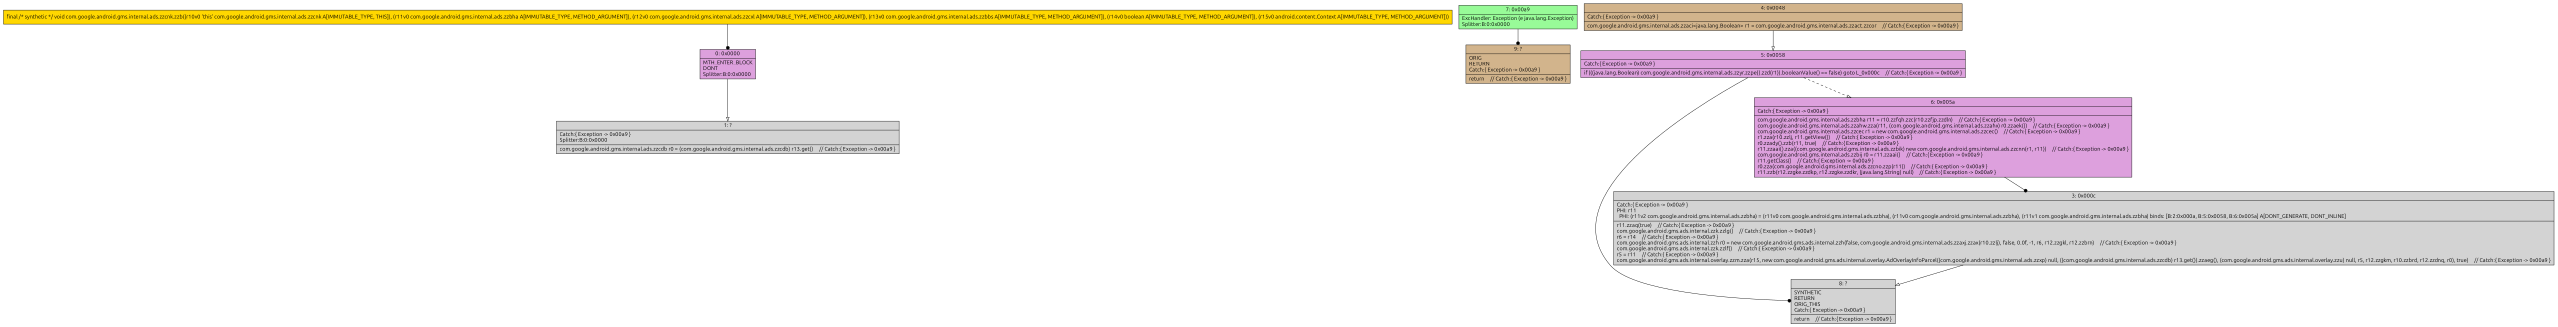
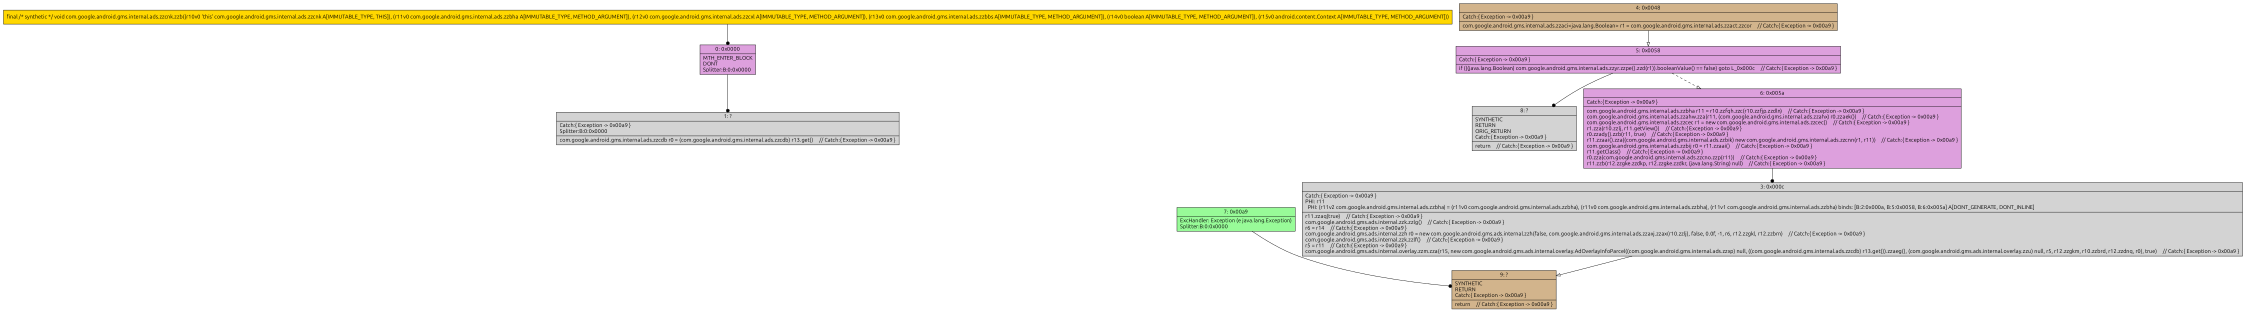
node "9: ?": text "ORIG" -> "SYNTHETIC"
edge "0: 0x0000" -> "1: ?": arrowhead onormal -> dot
edge "3: 0x000c" -> "8: ?": now "3: 0x000c" -> "9: ?"
node "8: ?": text "ORIG_THIS" -> "ORIG_RETURN"
